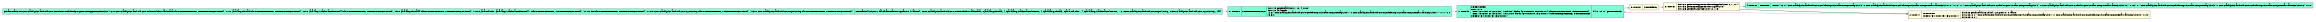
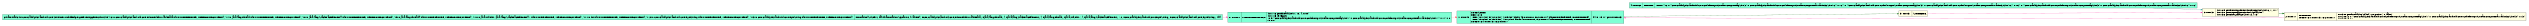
edge "3: 0x0031" -> "4: 0x0060": reversed
